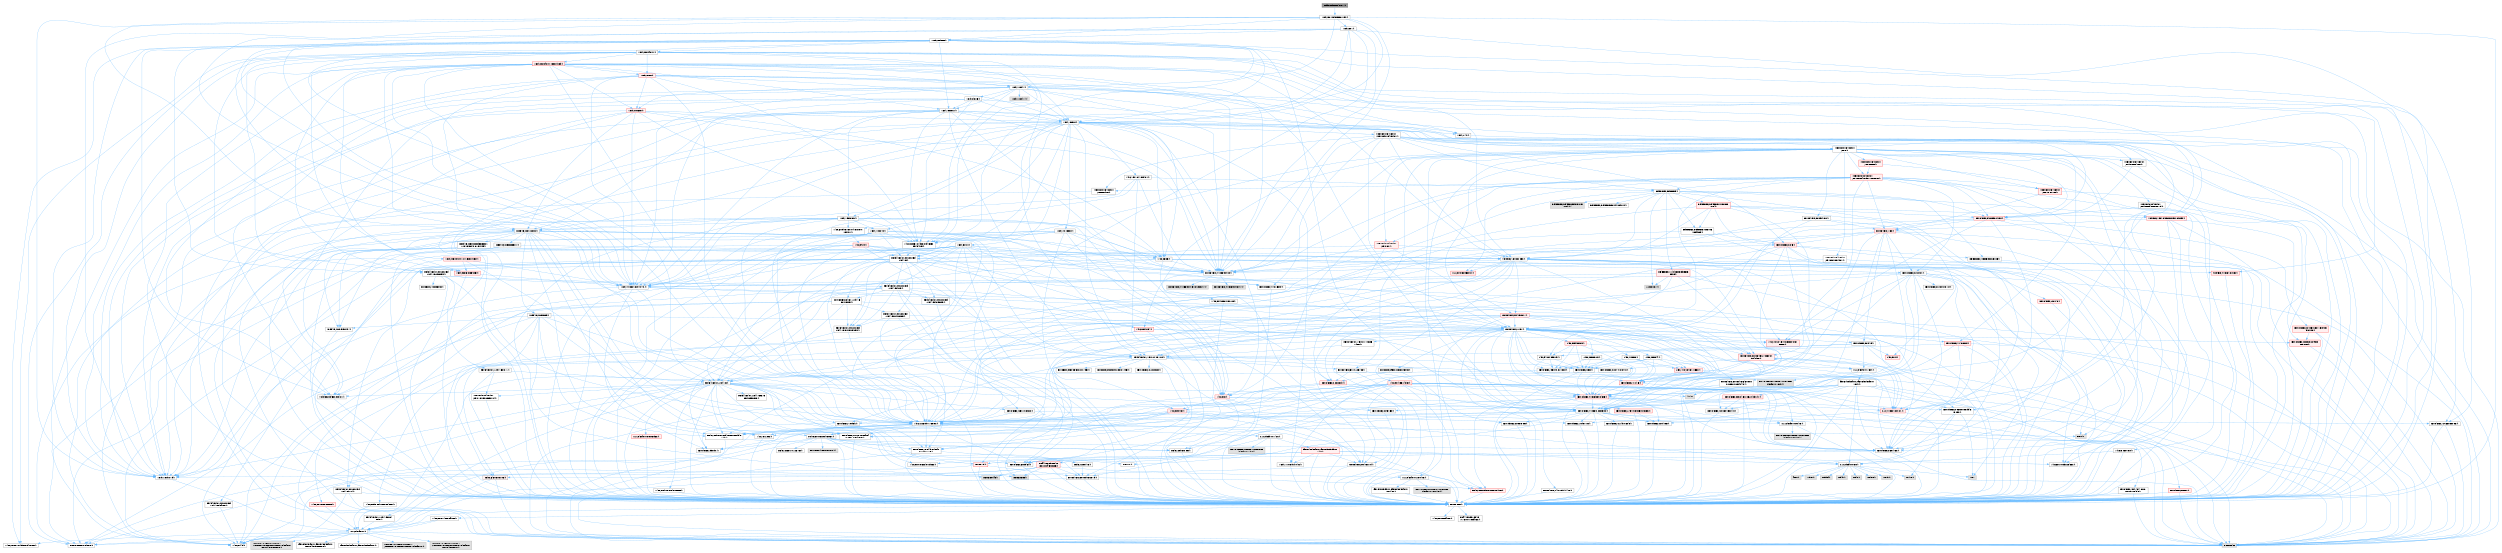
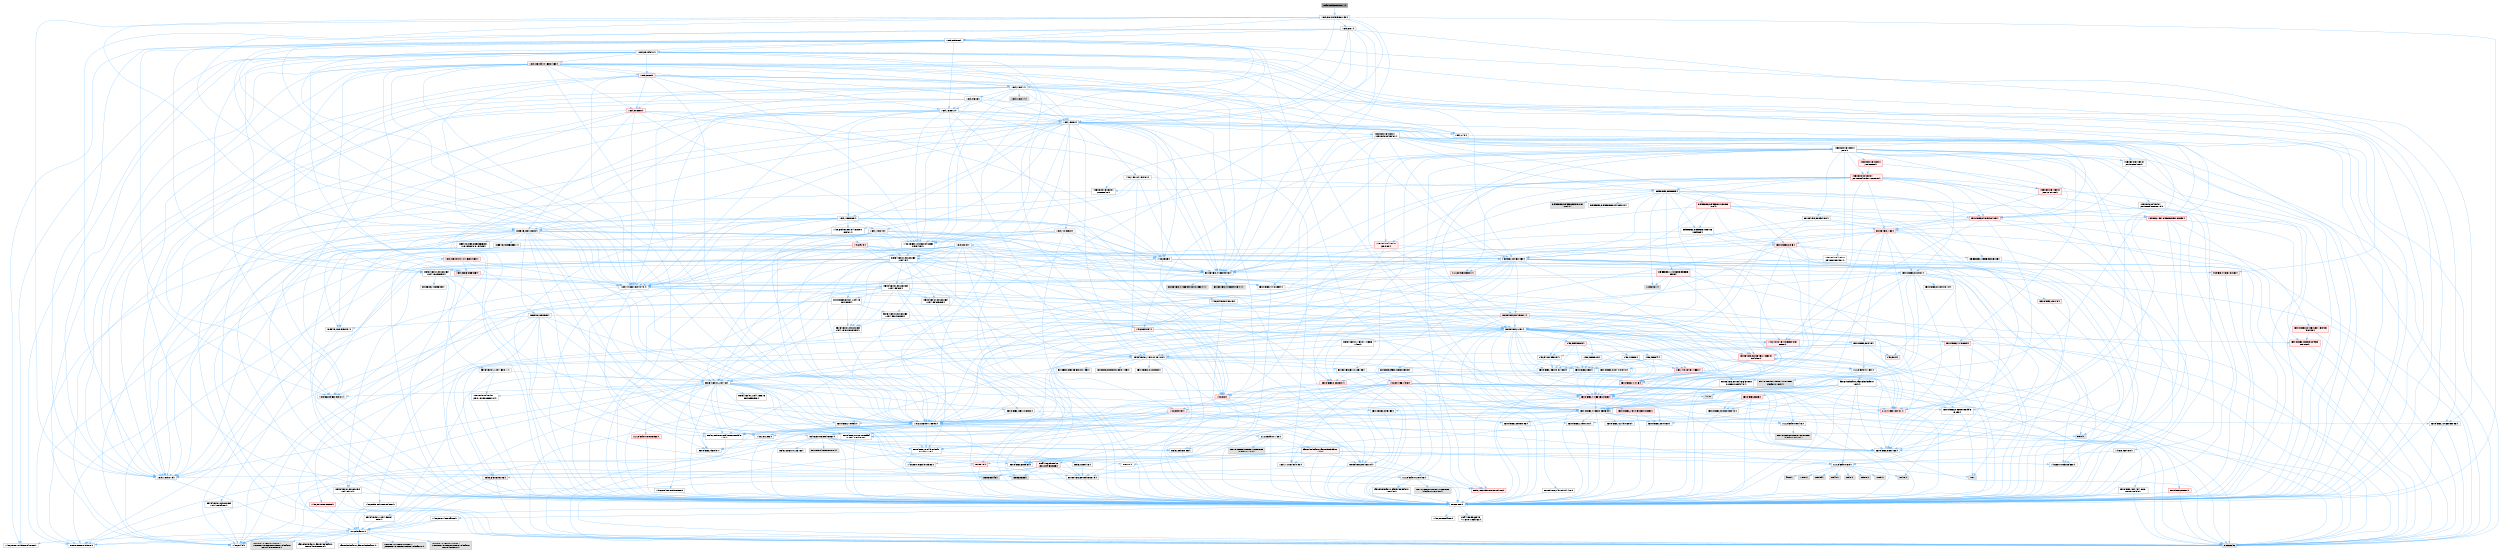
node "Templates/ResolveTypeAmbiguity.h": label "Templates/ResolveTypeAmbiguity.h" -> "Templates/Base.h"
